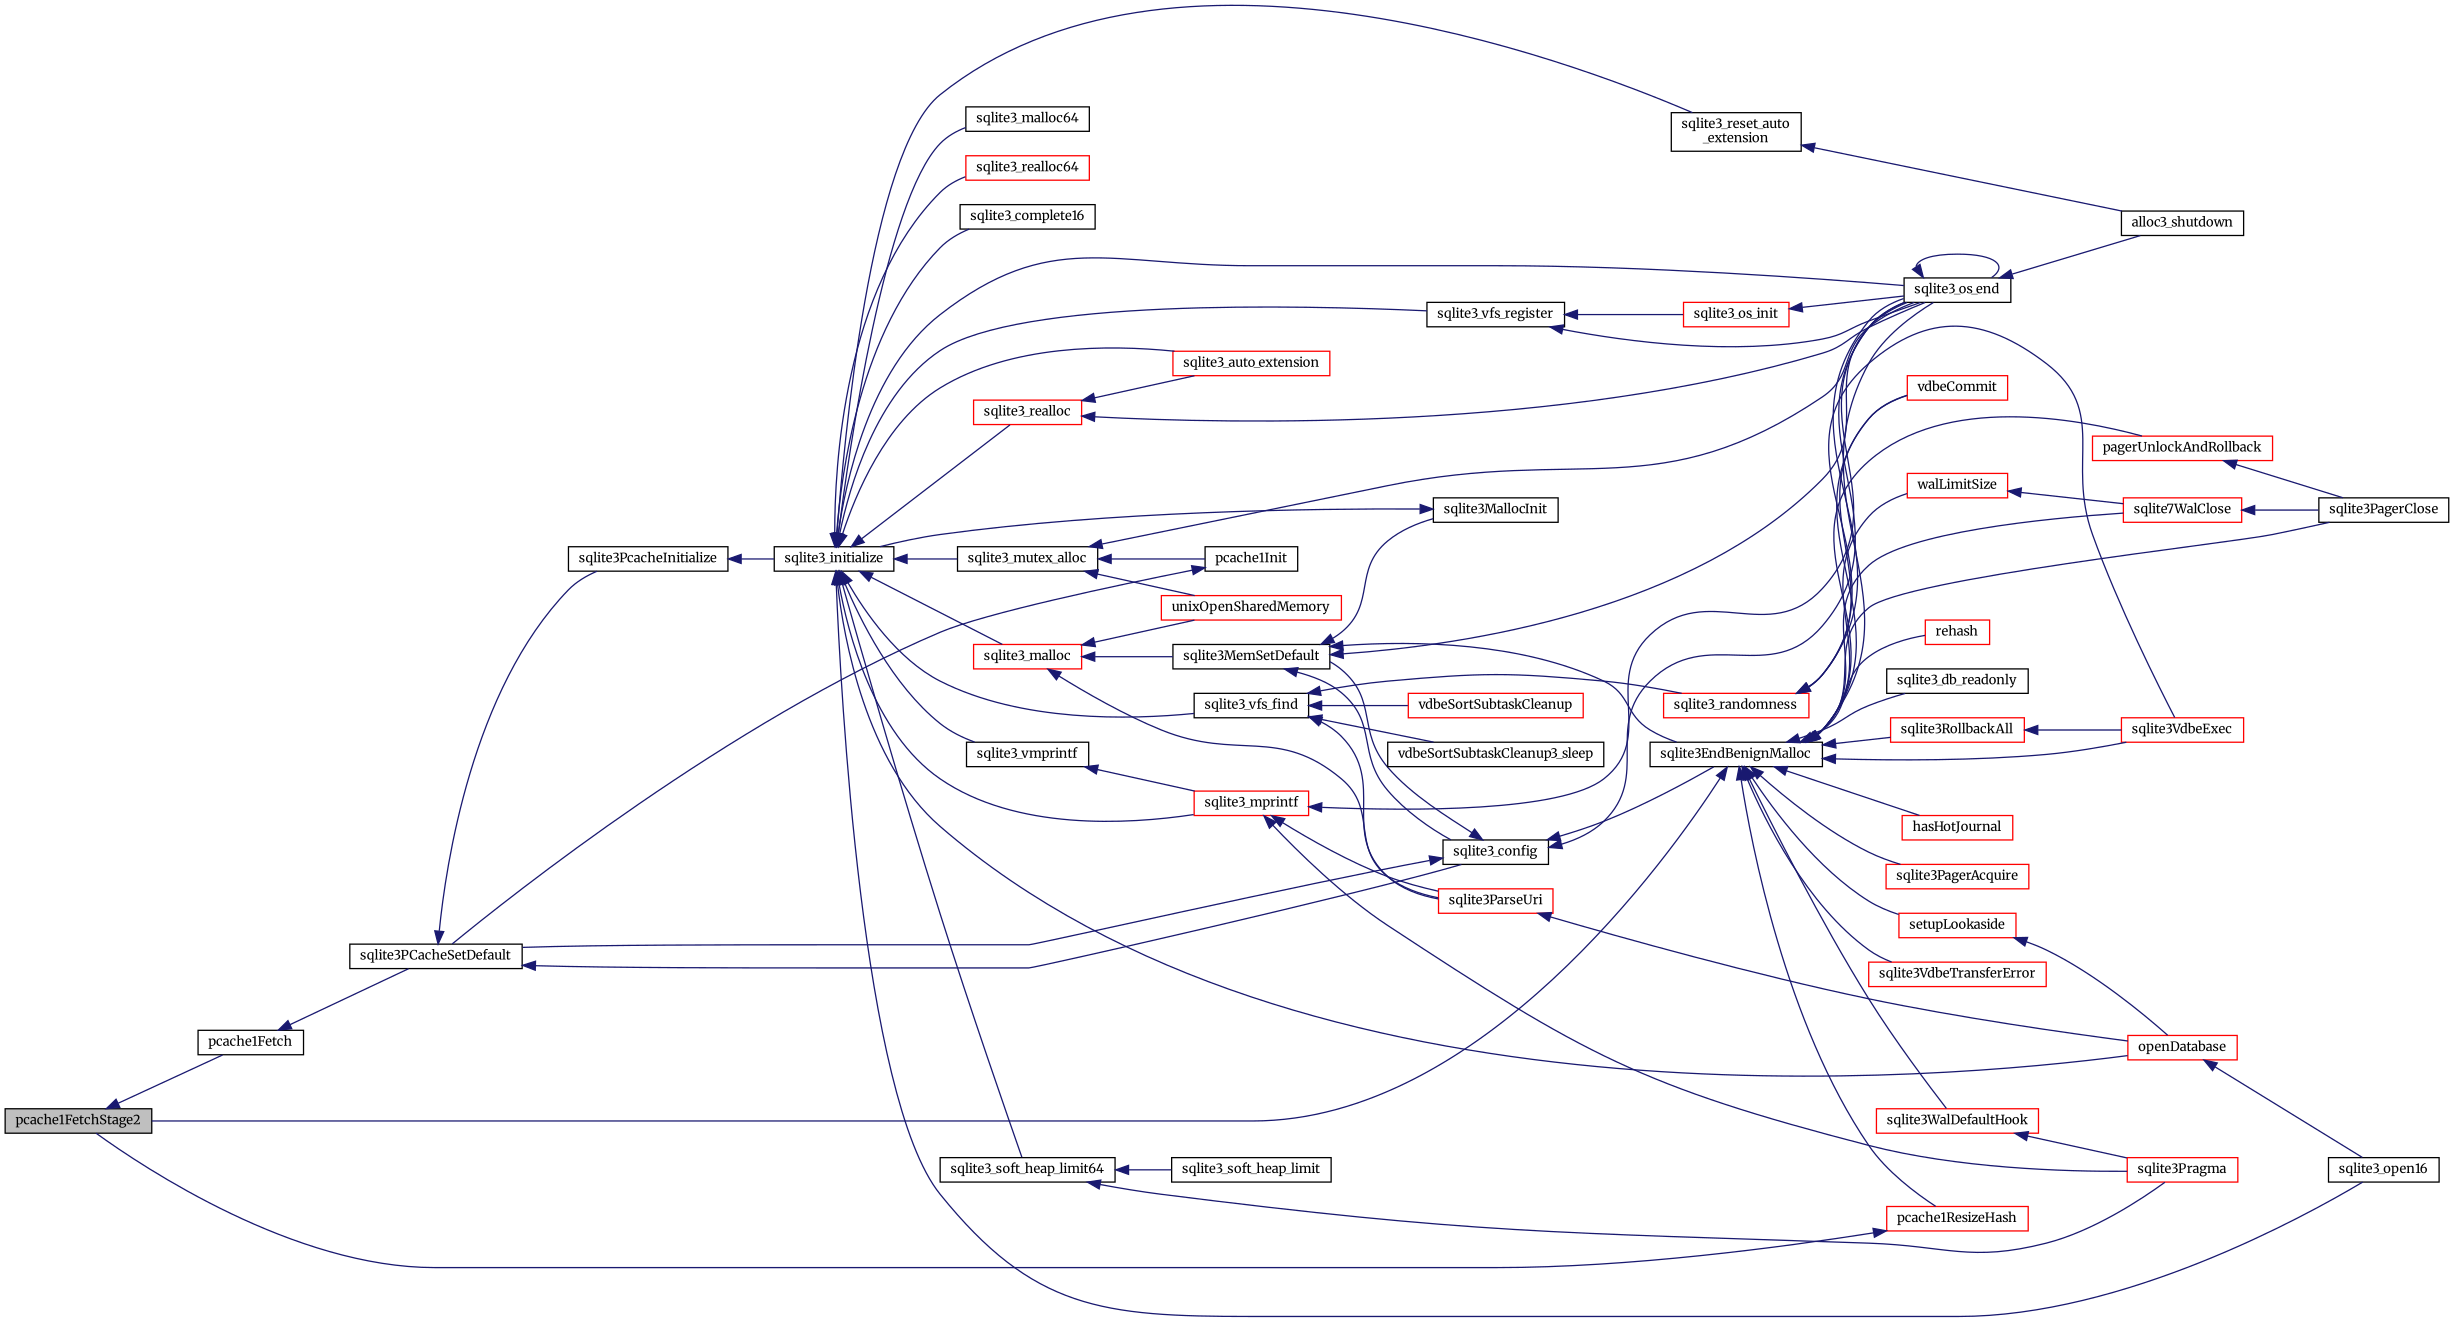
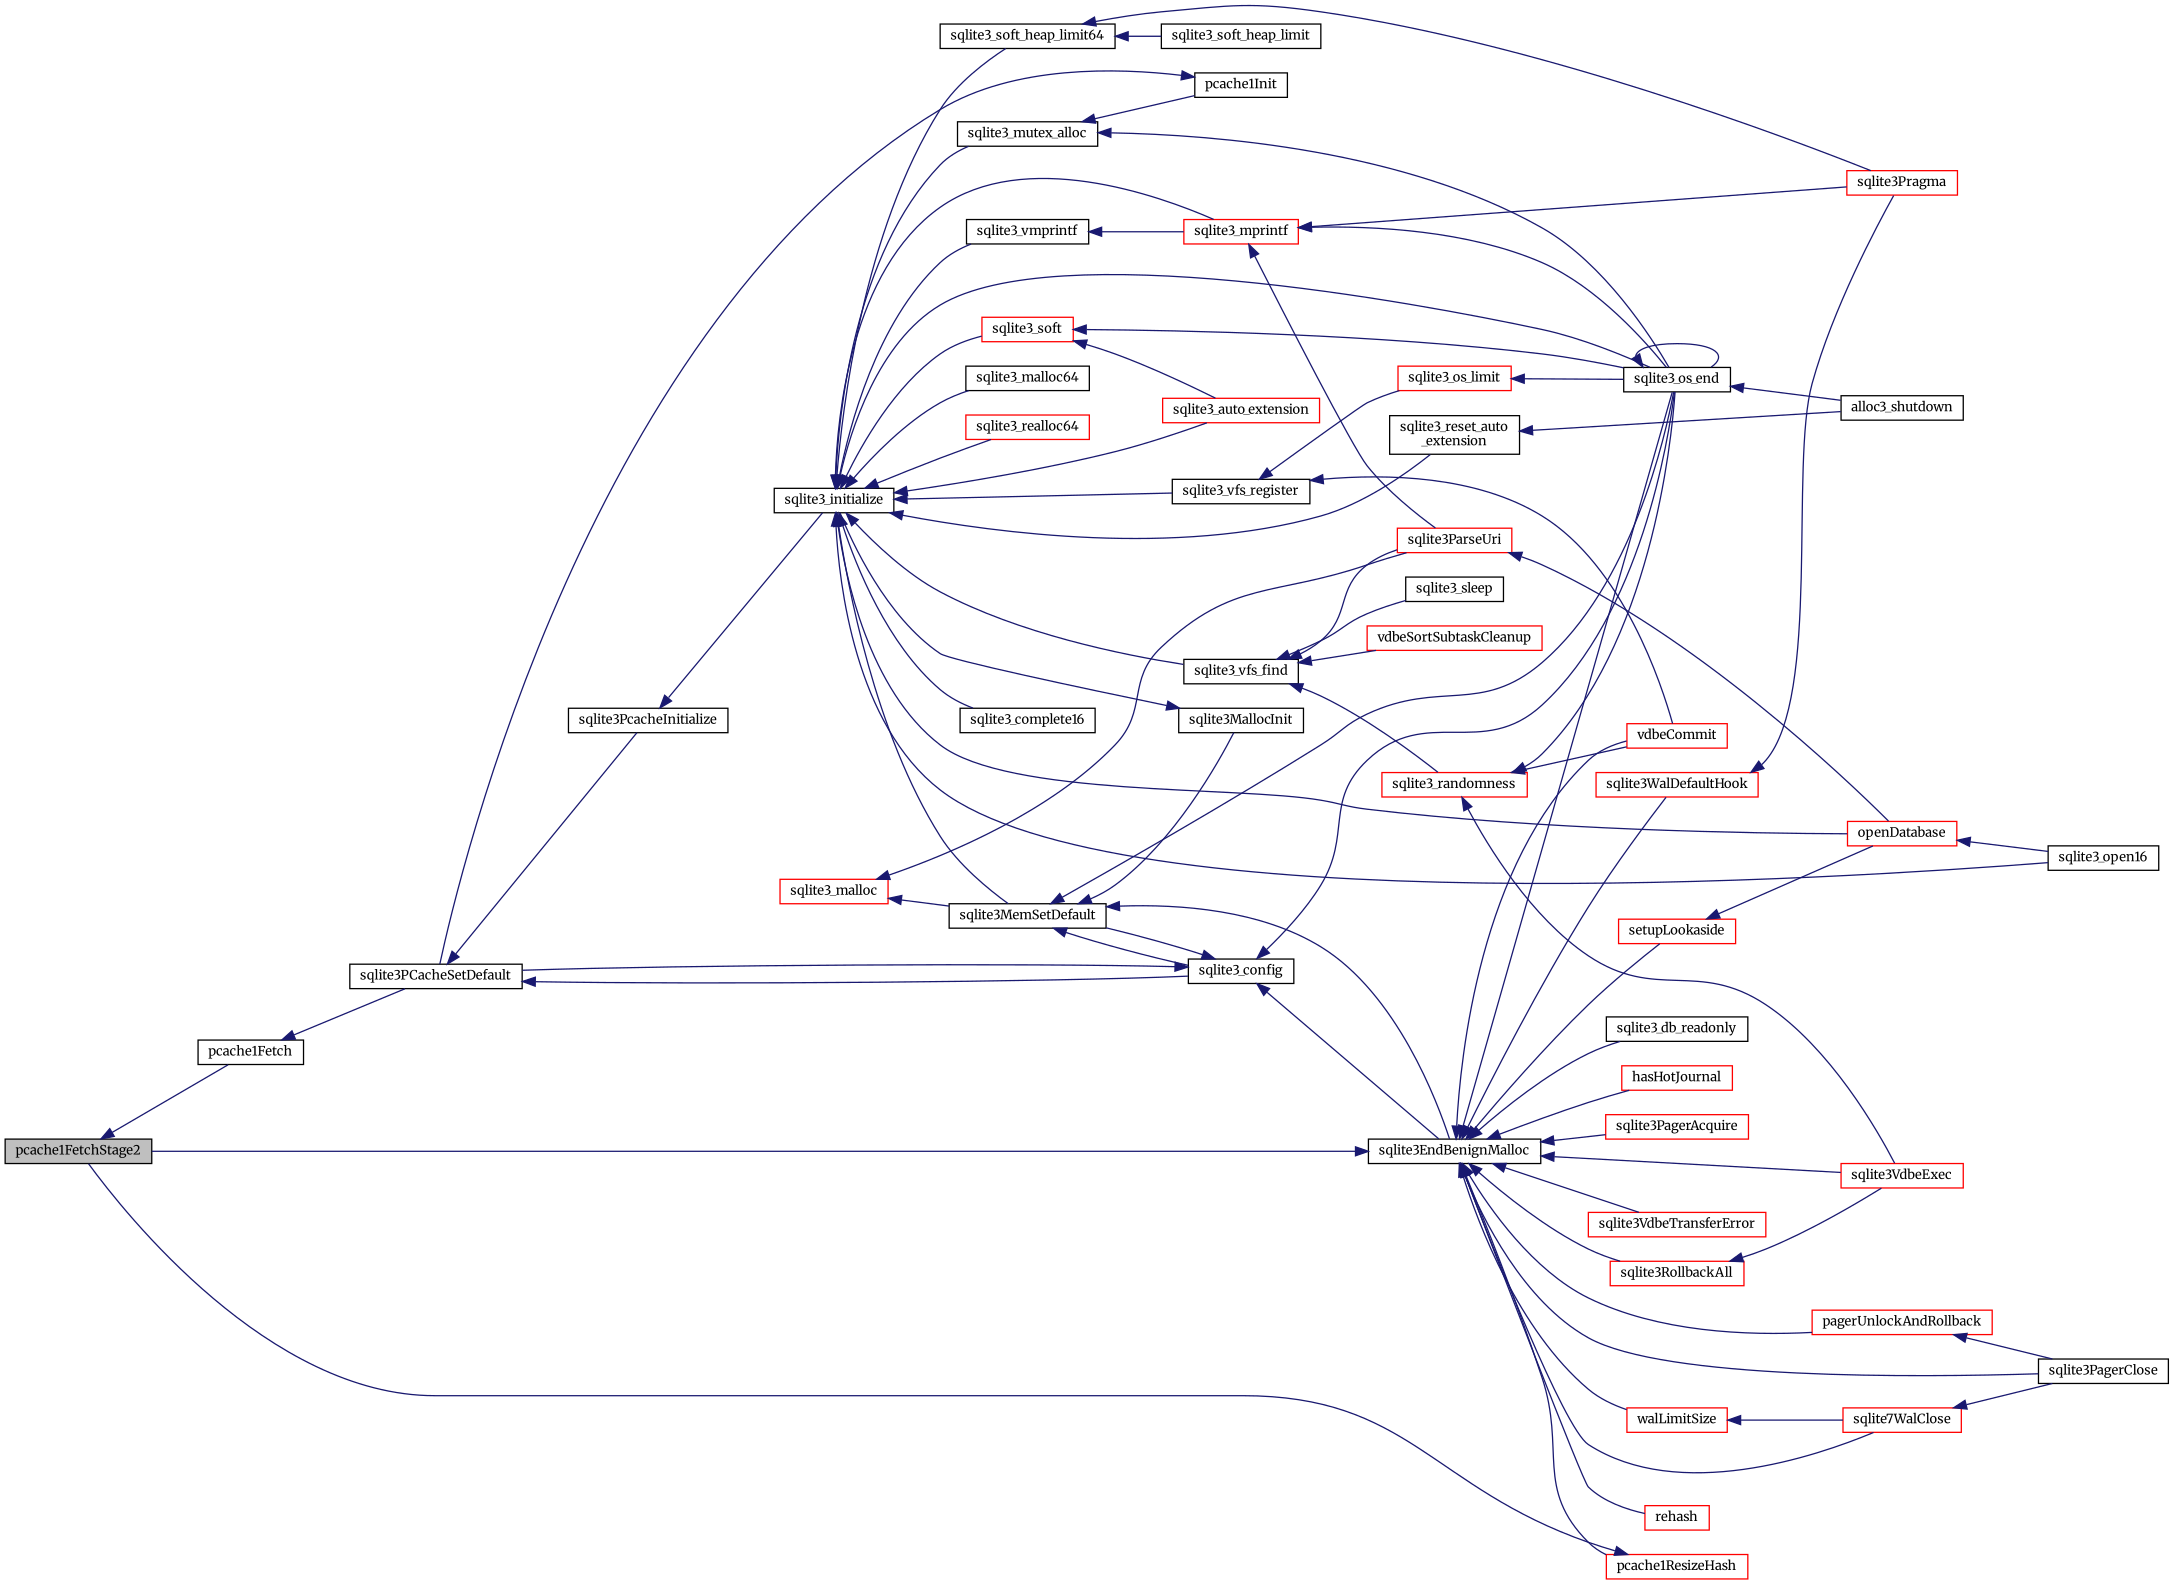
node "sqlite3_os_init": label "sqlite3_os_init" -> "sqlite3_os_limit"
edge "sqlite3_os_end" -> "sqlite3_vfs_register": now "vdbeCommit" -> "sqlite3_vfs_register"
node "sqlite3_realloc": label "sqlite3_realloc" -> "sqlite3_soft"
node "unixOpenSharedMemory": removed
edge "sqlite3_malloc" -> "sqlite3_initialize": now "sqlite3MemSetDefault" -> "sqlite3_initialize"
node "vdbeSortSubtaskCleanup3_sleep": label "vdbeSortSubtaskCleanup3_sleep" -> "sqlite3_sleep"
